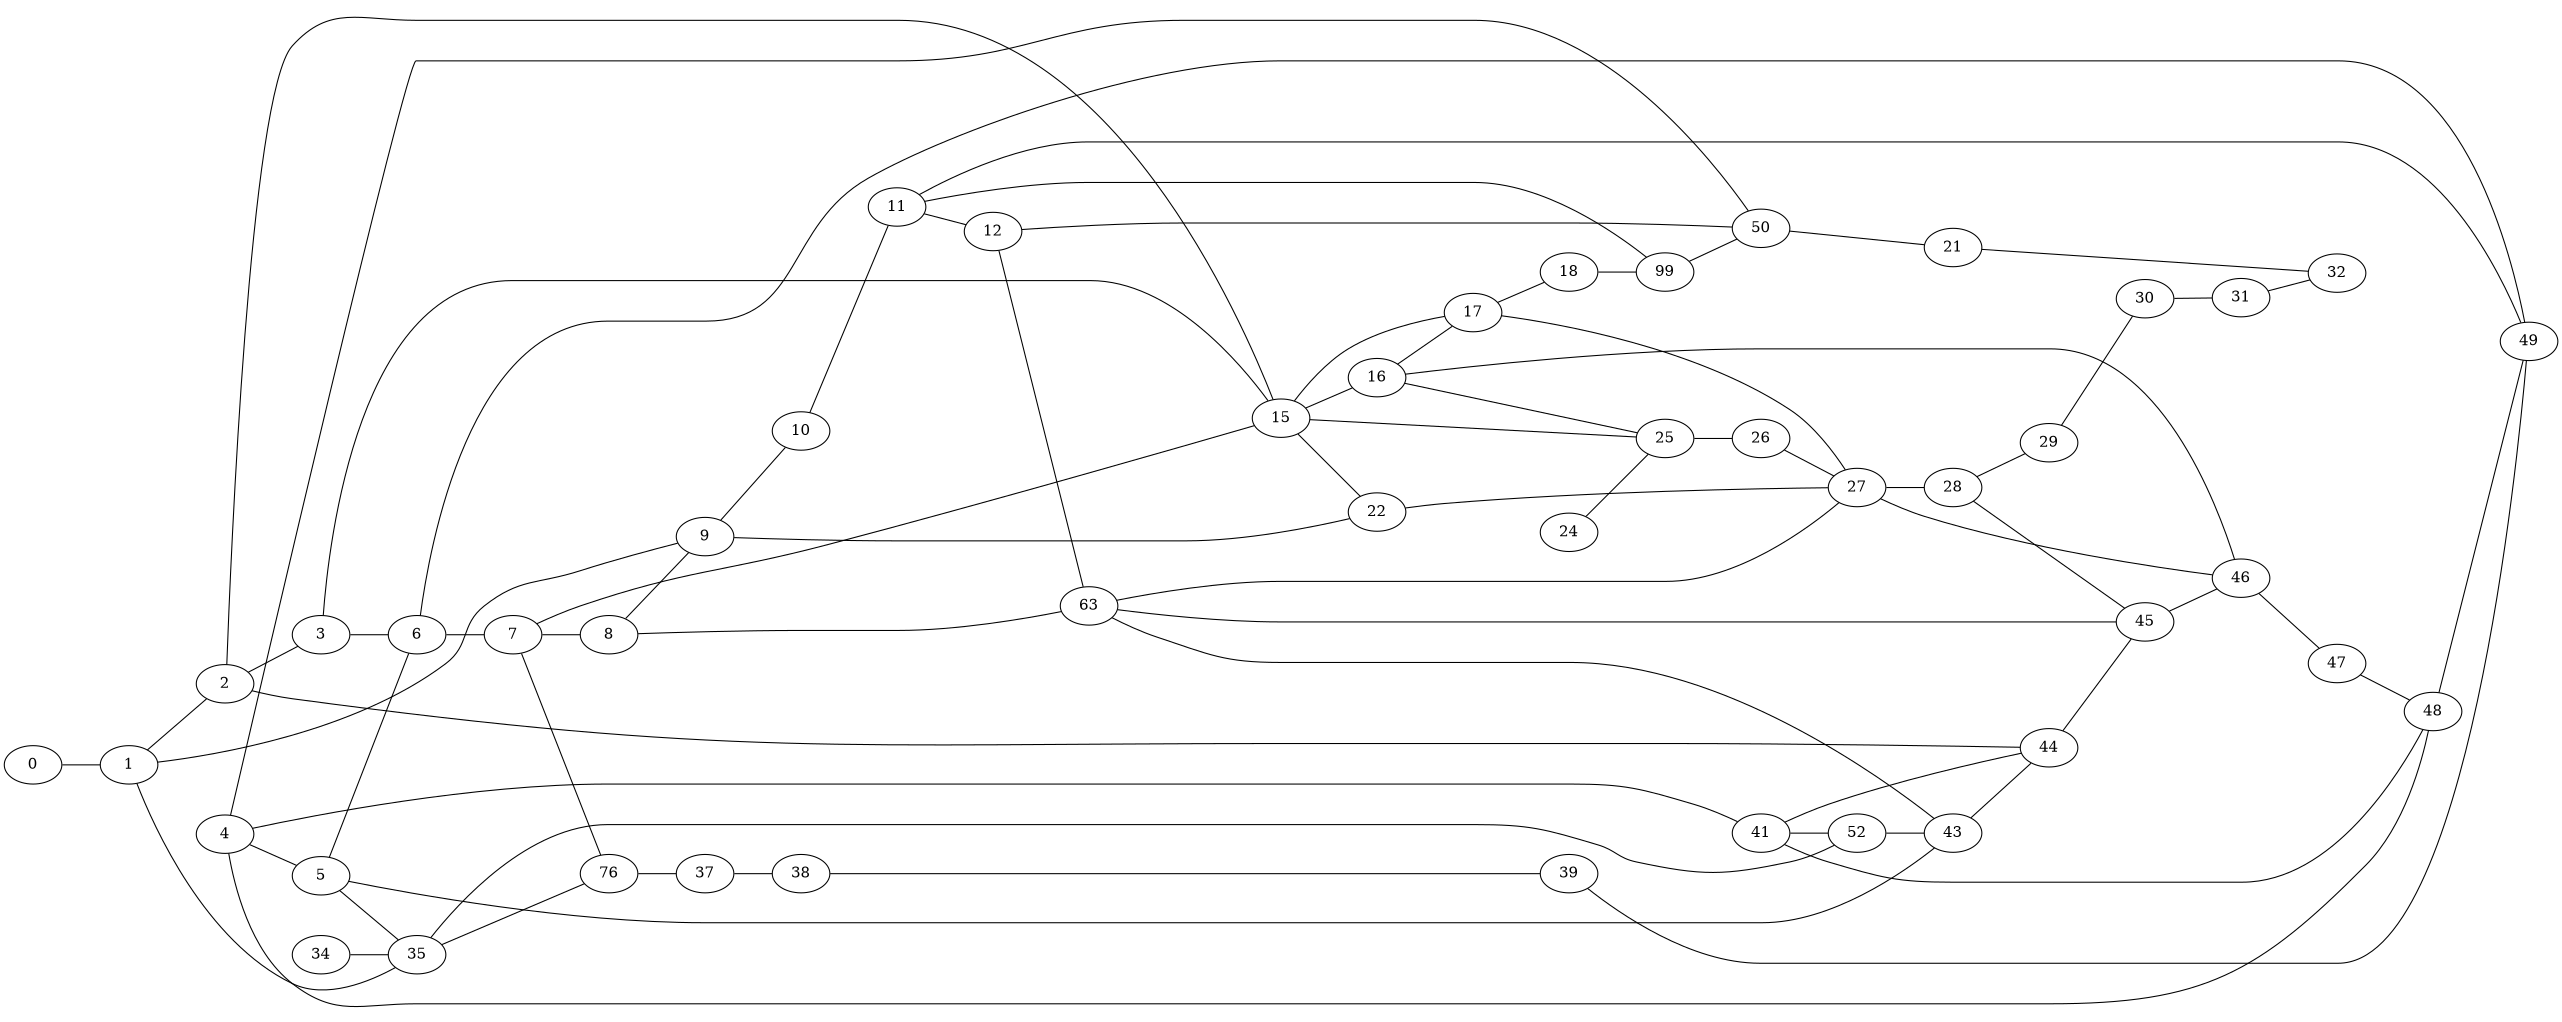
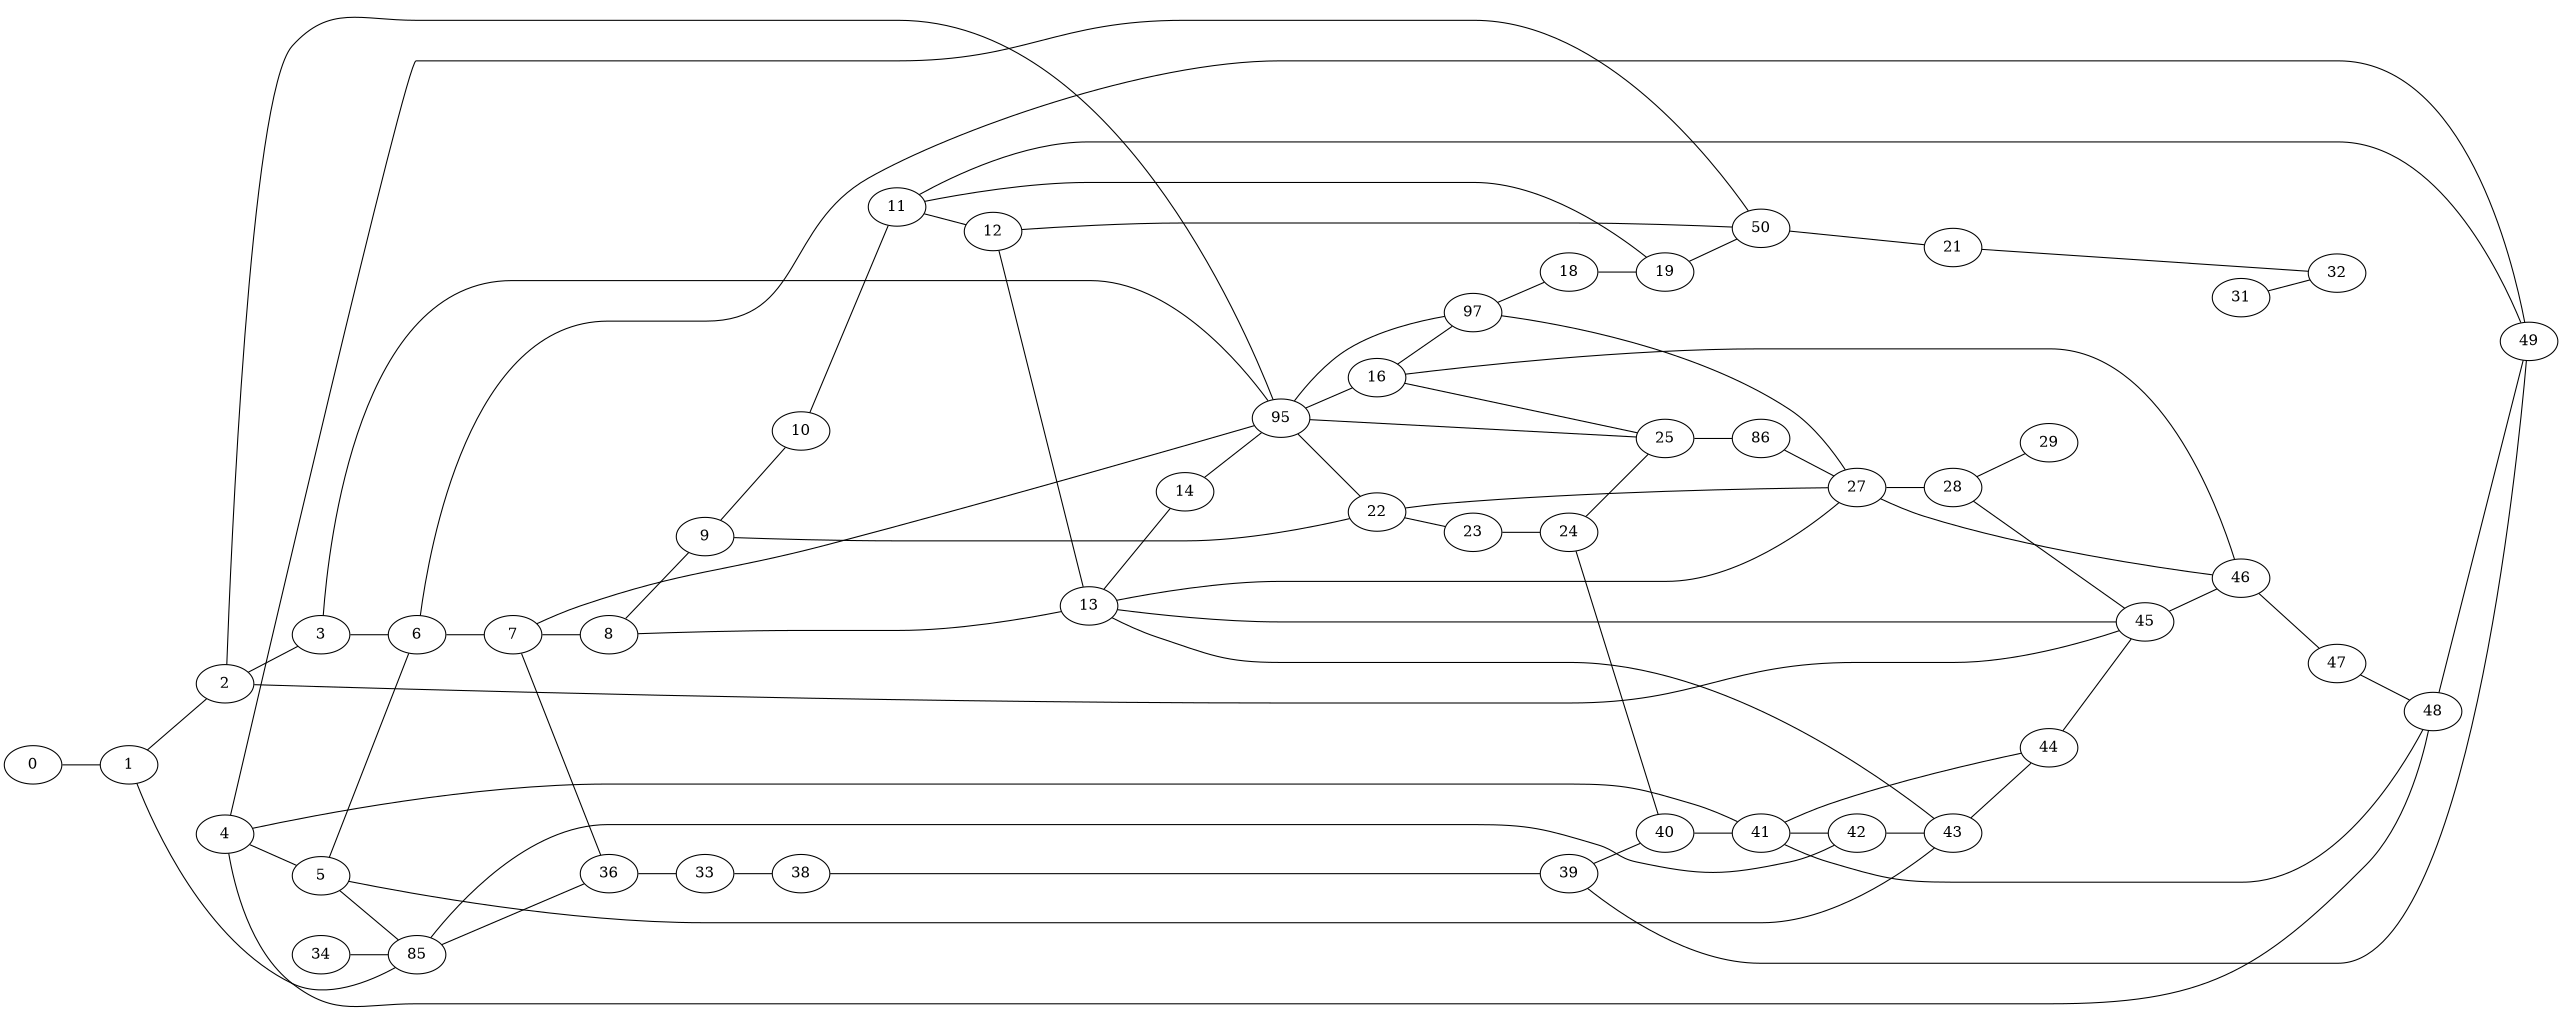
node "99": label "99" -> "19"
node "30": removed
node "17": label "17" -> "97"
node "15": label "15" -> "95"
node "26": label "26" -> "86"
node "14": added
node "23": added
node "63": label "63" -> "13"
edge "9" -- "1": removed
edge "2" -- "44": now "2" -- "45"
node "40": added
node "52": label "52" -> "42"
node "76": label "76" -> "36"
node "37": label "37" -> "33"
node "35": label "35" -> "85"
